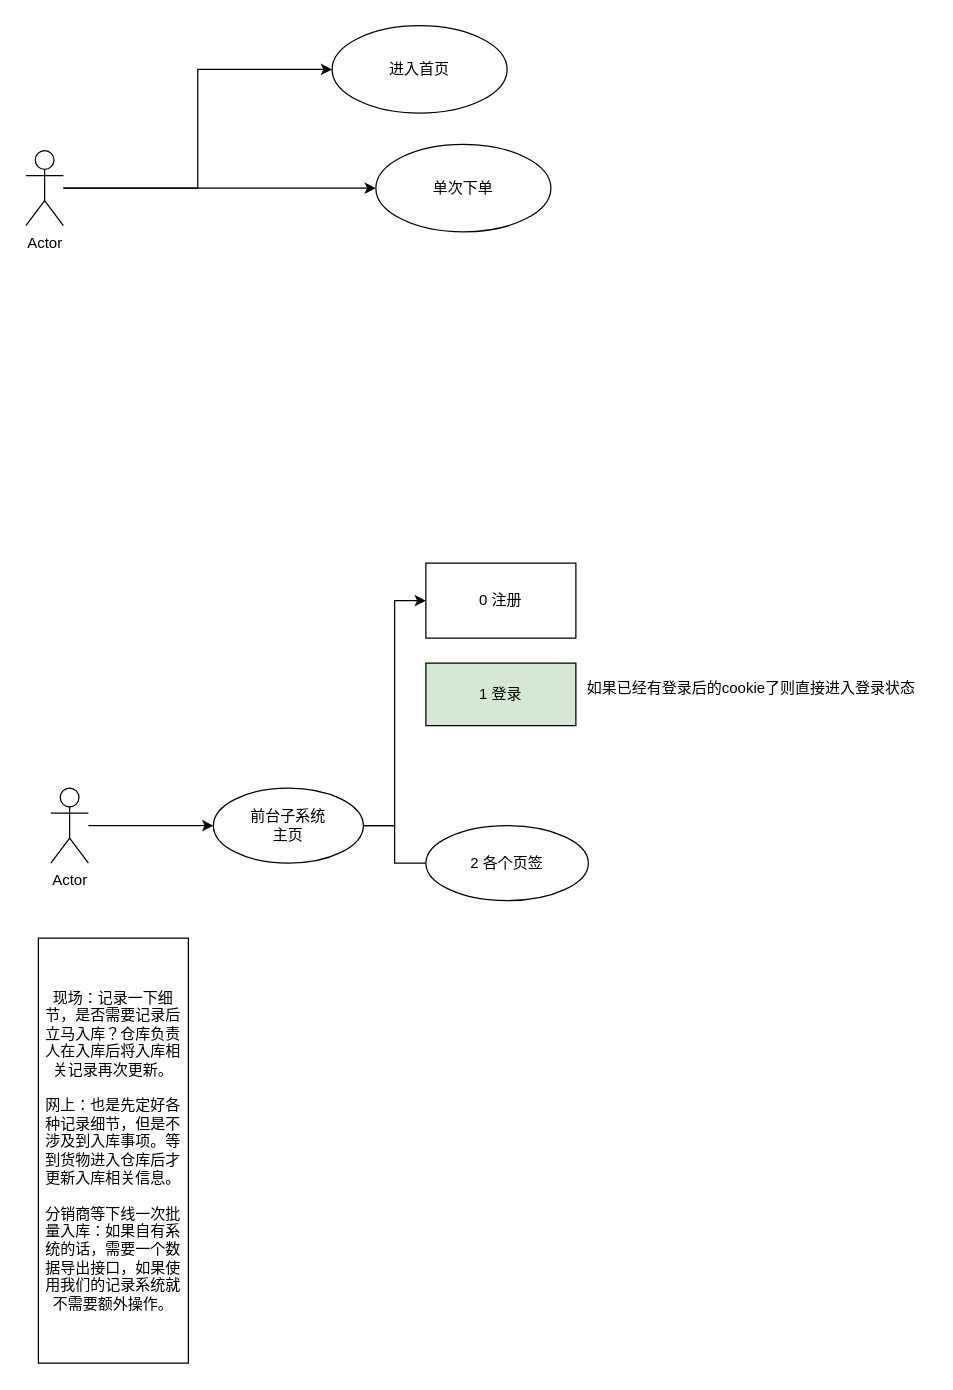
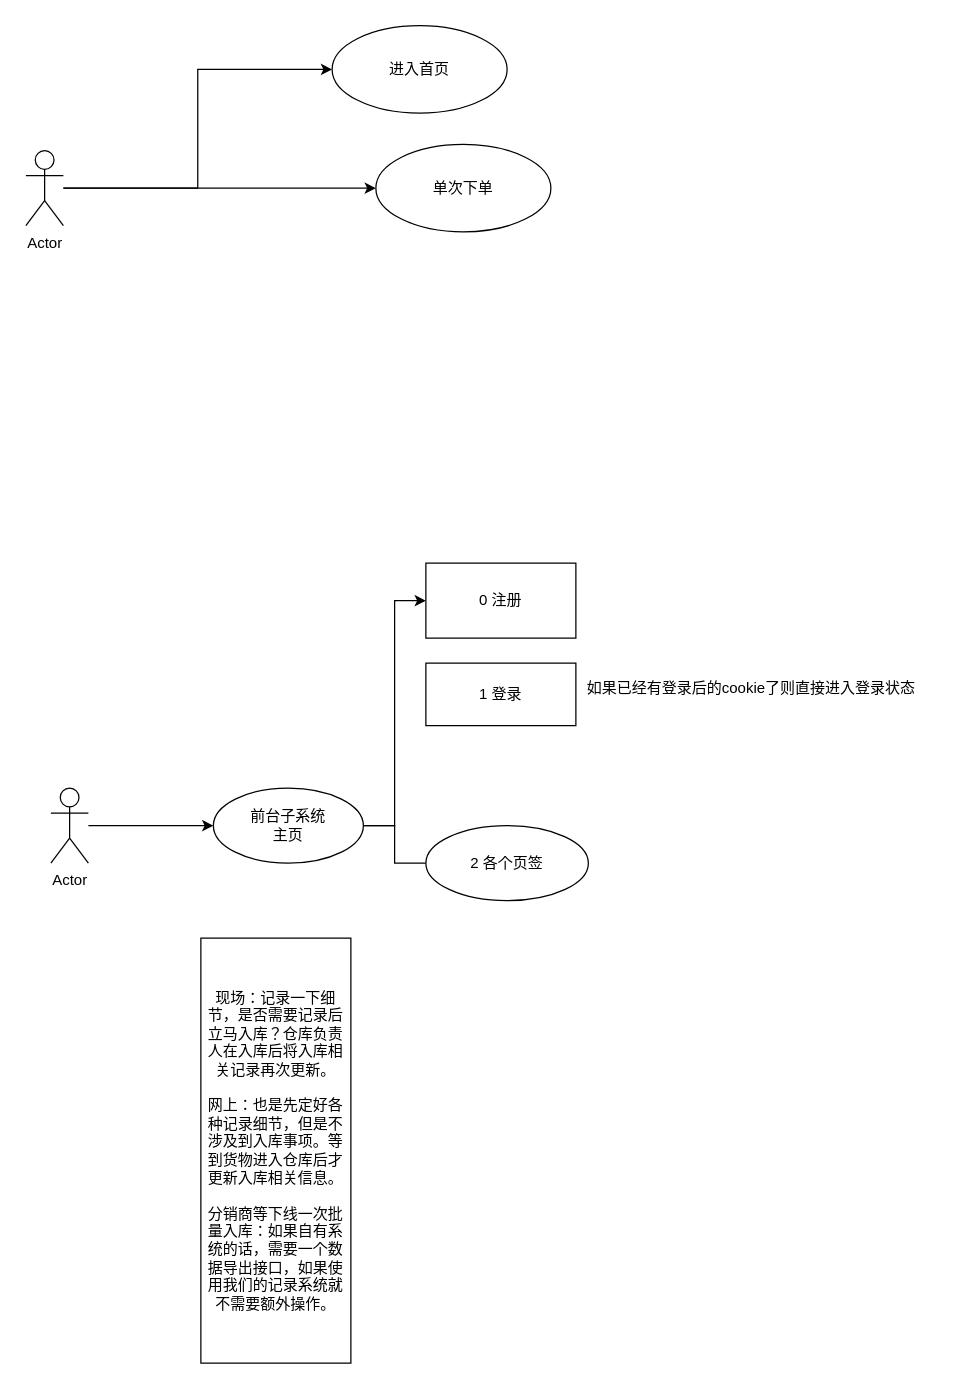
node "1 登录": fillcolor #d5e8d4 -> #ffffff
node "现场：记录一下细节，是否需要记录后立马入库？仓库负责人在入库后将入库相关记录再次更新。 网上：也是先定好各种记录细节，但是不涉及到入库事项。等到货物进入仓库后才更新入库相关信息。 分销商等下线一次批量入库：如果自有系统的话，需要一个数据导出接口，如果使用我们的记录系统就不需要额外操作。": moved (113, 1151) -> (276, 1151)
